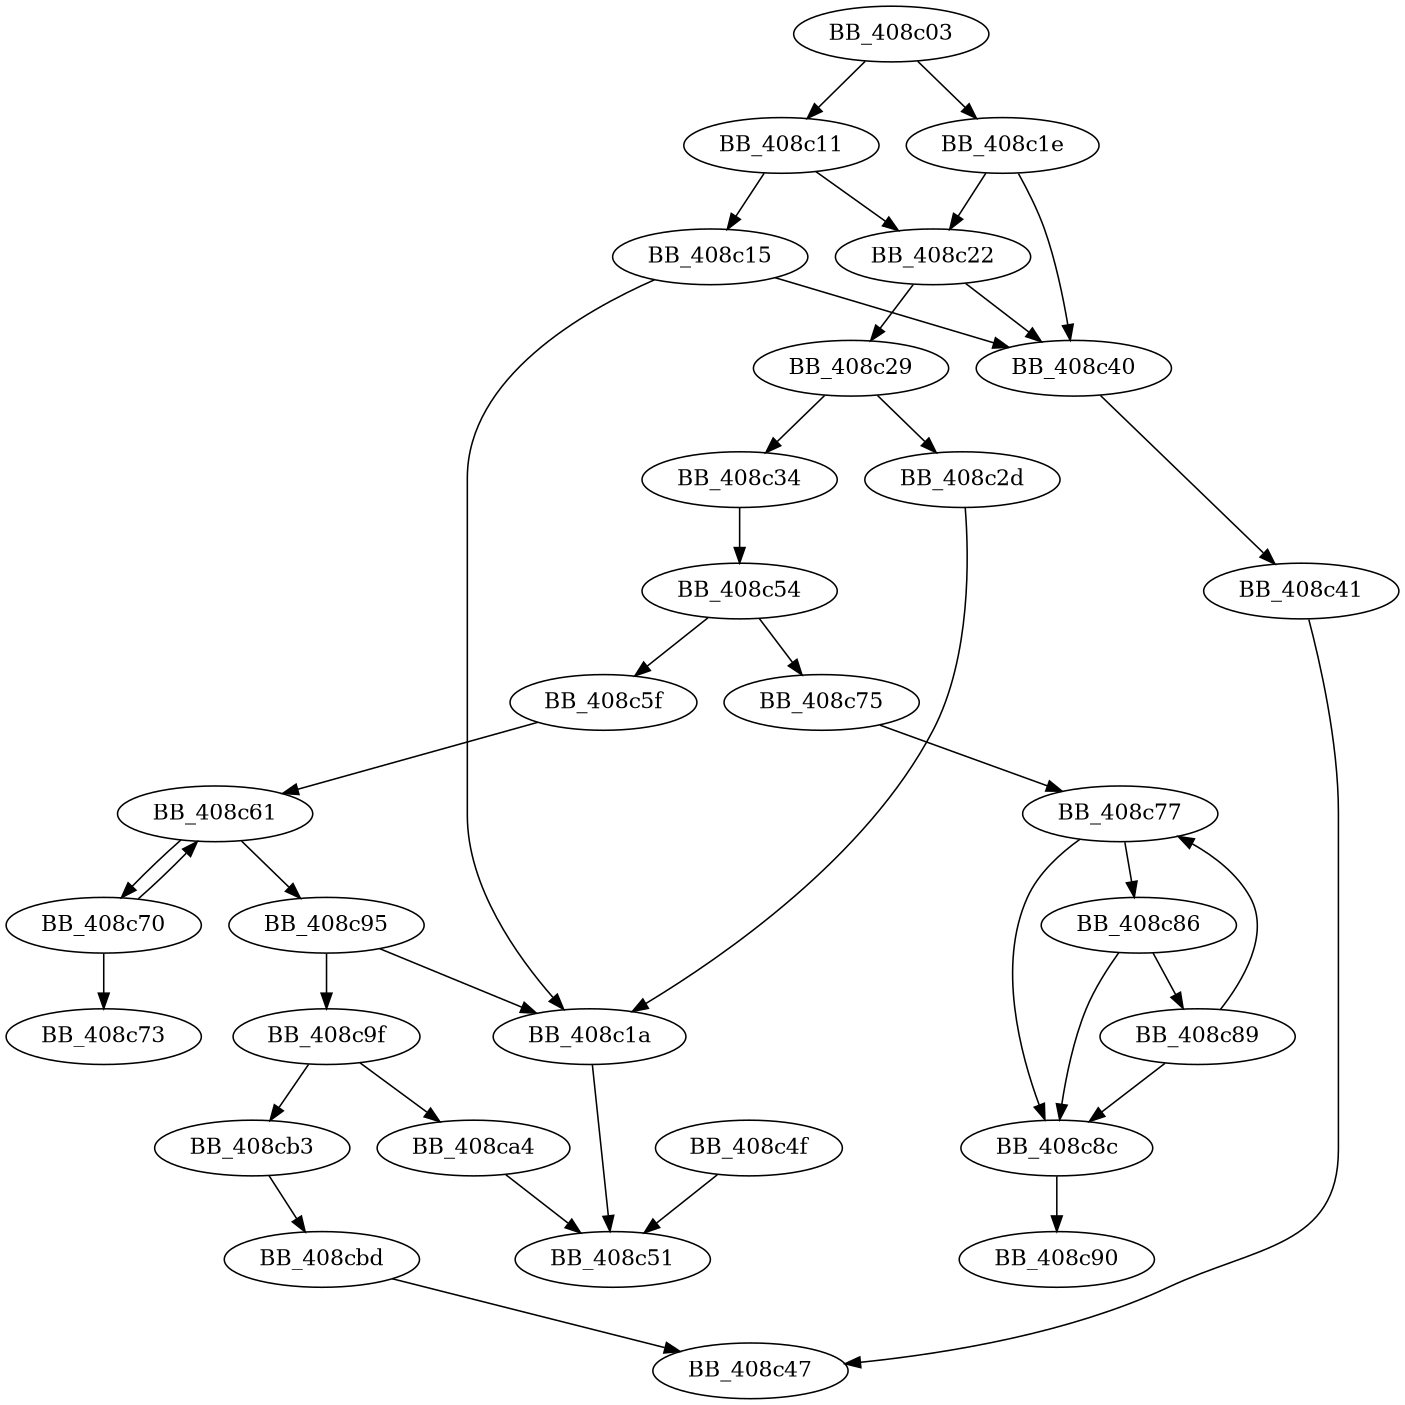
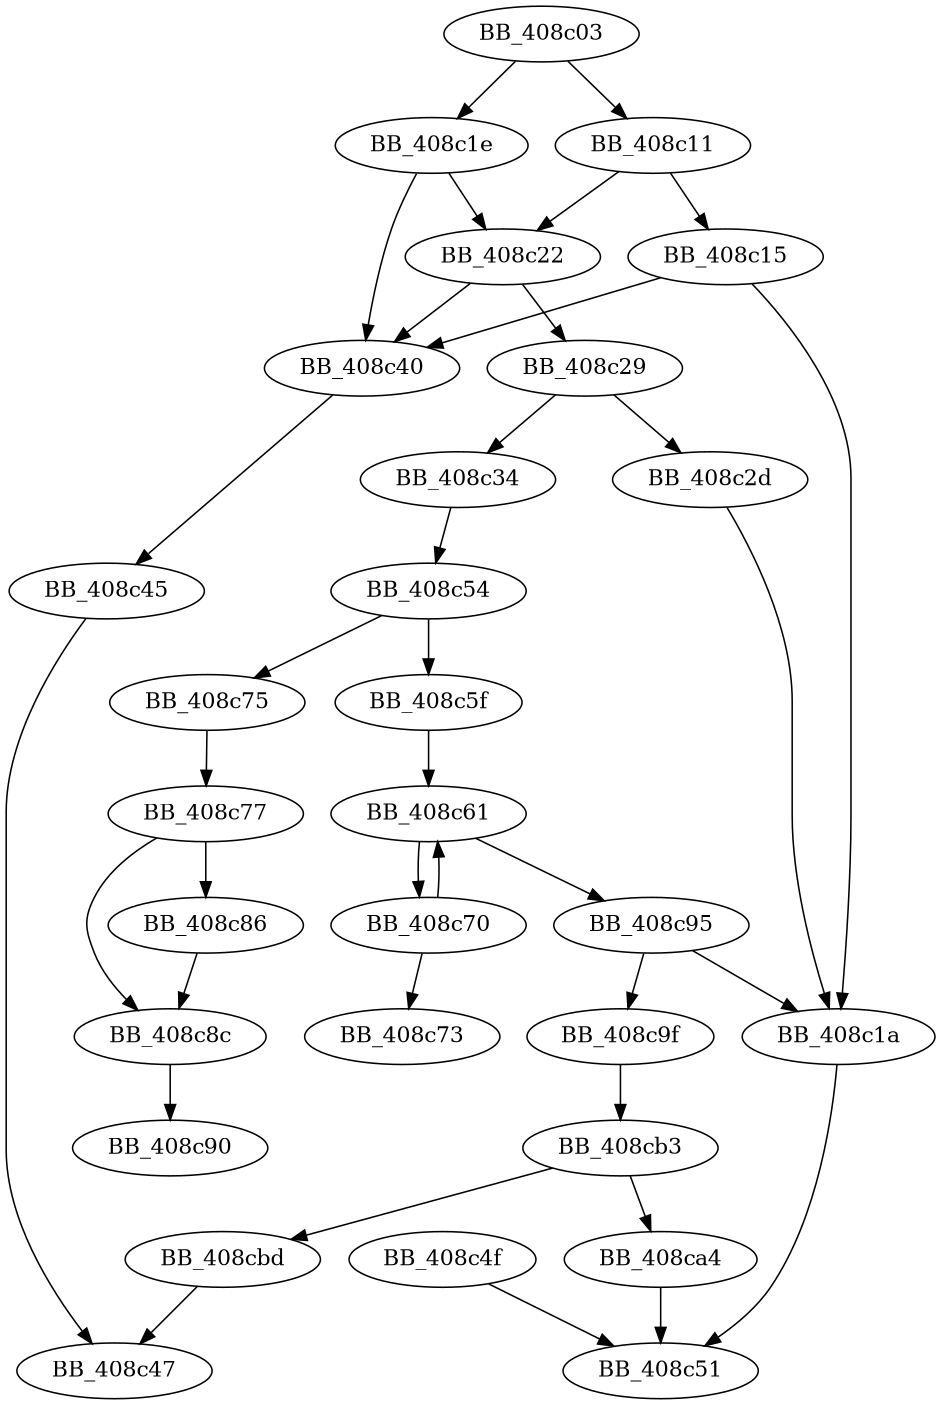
node "BB_408c41": label "BB_408c41" -> "BB_408c45"
node "BB_408c89": removed
edge "BB_408c9f" -> "BB_408ca4": now "BB_408cb3" -> "BB_408ca4"
